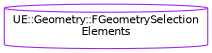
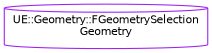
node "UE::Geometry::FGeometrySelection Elements": label "UE::Geometry::FGeometrySelection Elements" -> "UE::Geometry::FGeometrySelection Geometry"
